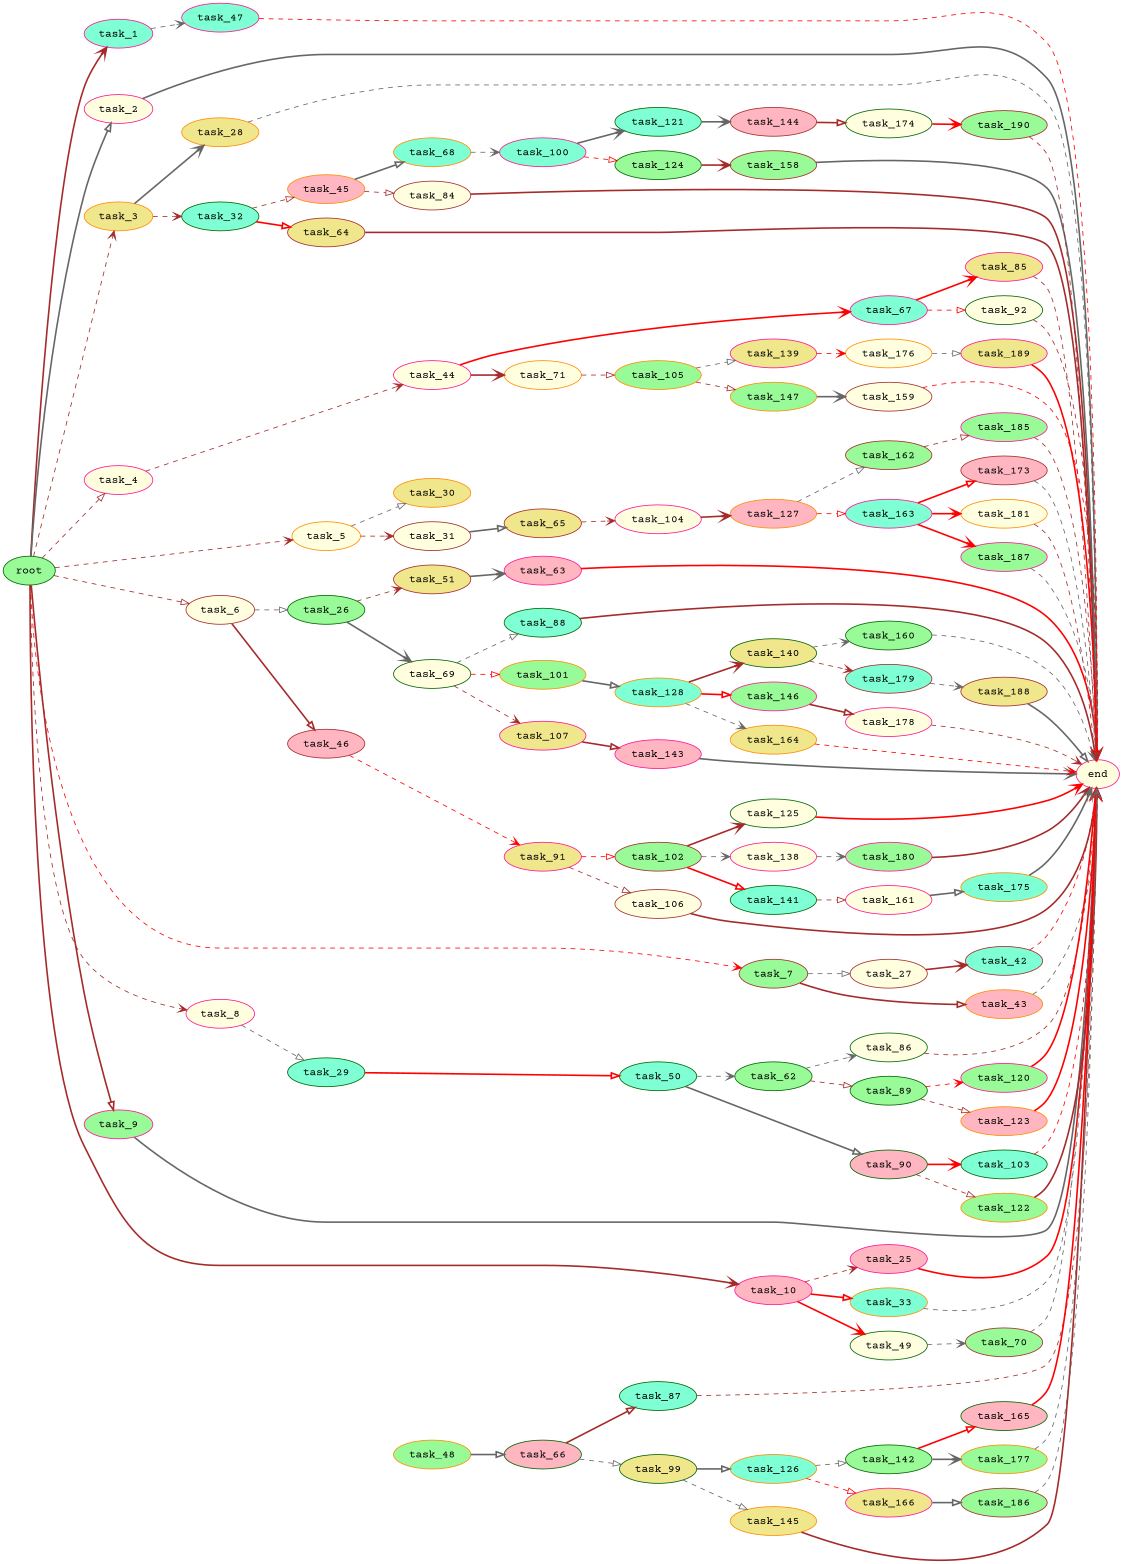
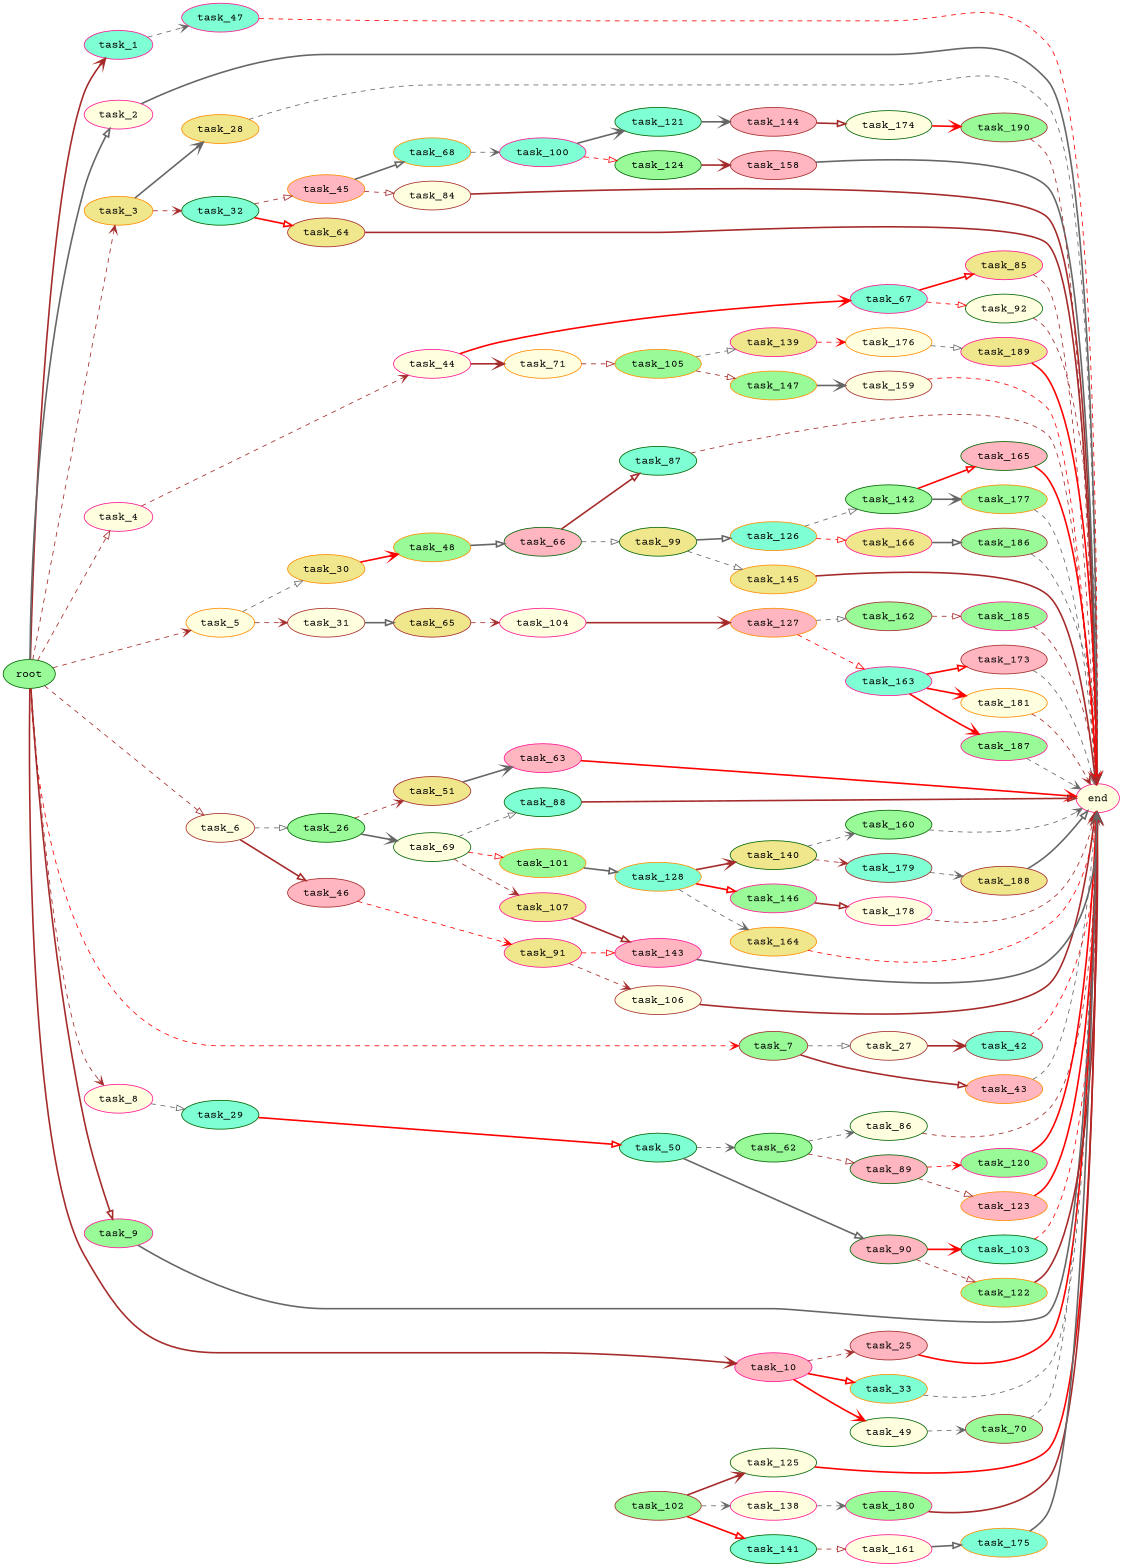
node "task_158": fillcolor palegreen -> lightpink
edge "task_67" -> "task_85": arrowhead vee -> onormal
edge "task_30" -> "task_48": added
edge "task_91" -> "task_102": now "task_91" -> "task_143"
edge "task_91" -> "task_106": arrowhead onormal -> vee
node "task_89": fillcolor palegreen -> lightpink
node "task_25": color deeppink -> brown
